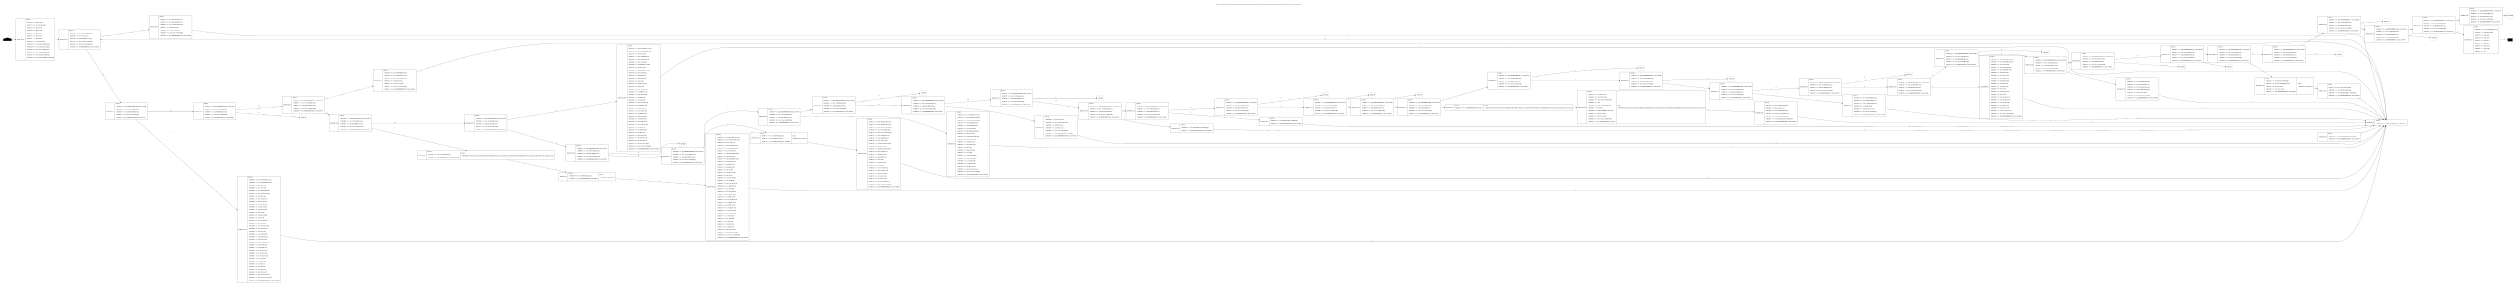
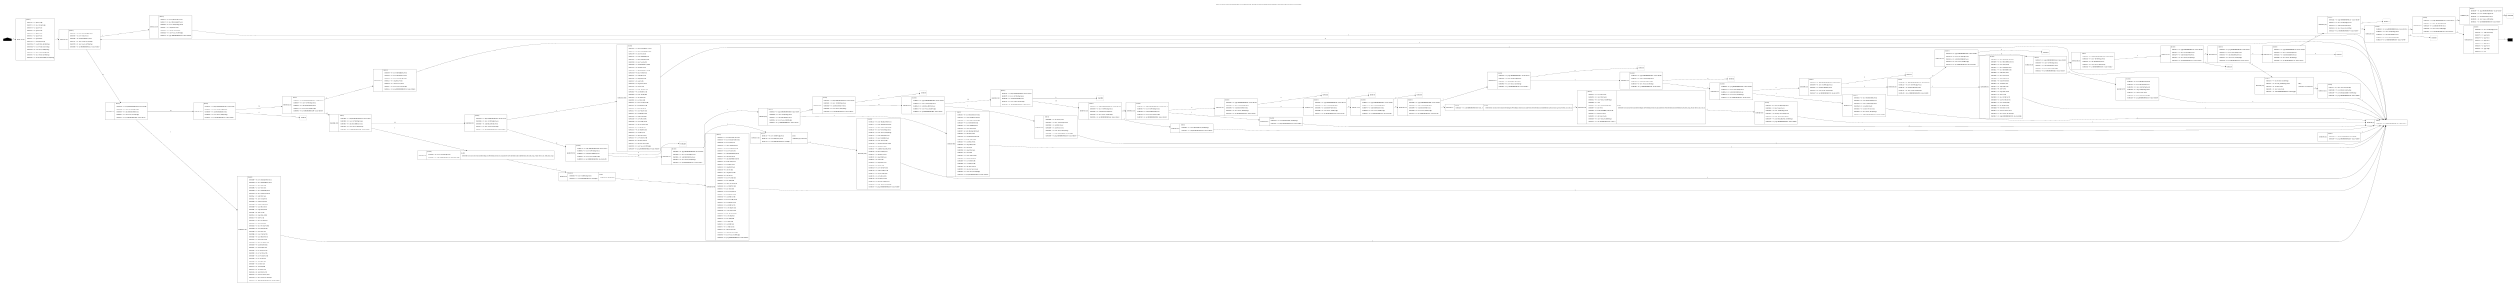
node "0x401e9a": removed
